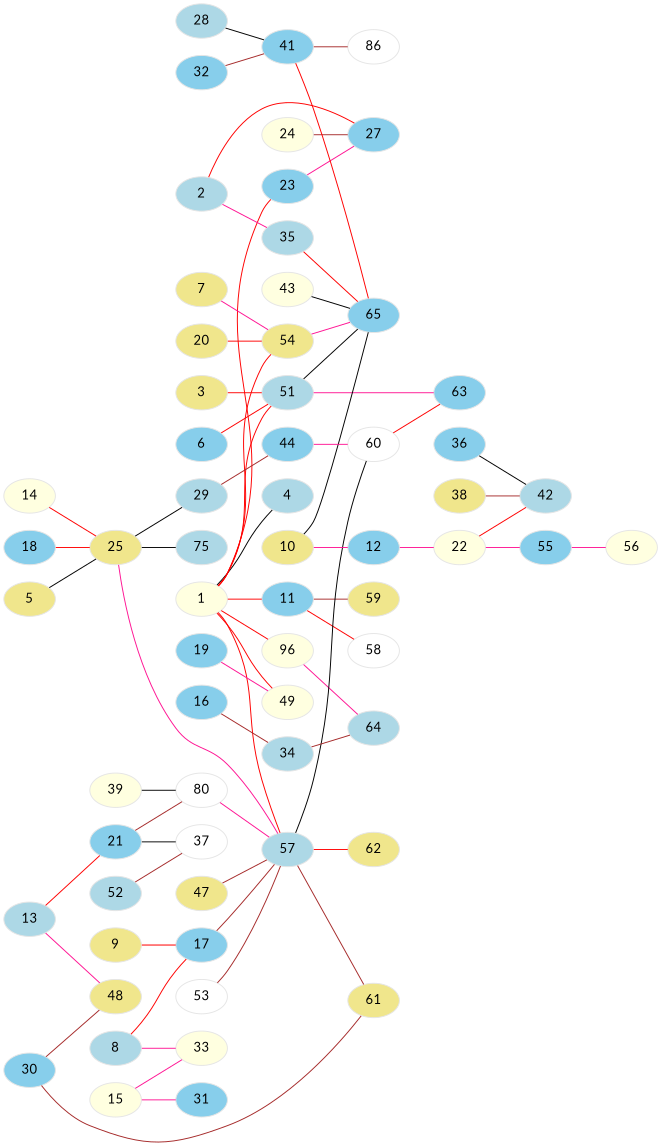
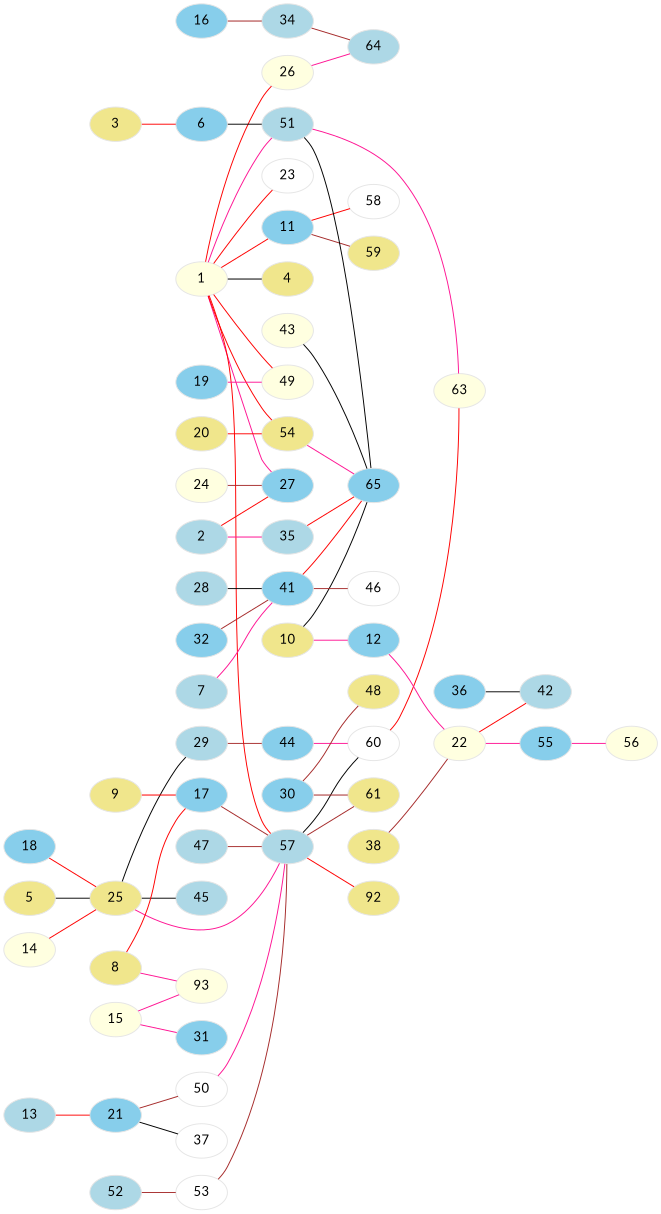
node "86": label "86" -> "46"
edge "27" -- "23": now "27" -- "1"
node "23": fillcolor skyblue -> white
node "7": fillcolor khaki -> lightblue
edge "7" -- "54": now "7" -- "41"
edge "3" -- "51": now "3" -- "6"
node "63": fillcolor skyblue -> lightyellow
edge "51" -- "6": color red -> black
edge "51" -- "1": color red -> deeppink
node "4": fillcolor lightblue -> khaki
edge "38" -- "42": now "38" -- "22"
node "75": label "75" -> "45"
node "96": label "96" -> "26"
node "39": removed
node "80": label "80" -> "50"
node "62": label "62" -> "92"
edge "37" -- "52": now "53" -- "52"
node "47": fillcolor khaki -> lightblue
edge "13" -- "48": removed
node "8": fillcolor lightblue -> khaki
node "33": label "33" -> "93"
